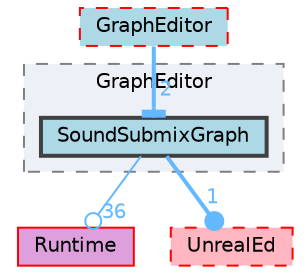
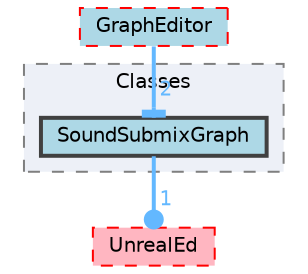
cluster "GraphEditor": label "GraphEditor" -> "Classes"
node "Runtime": removed
